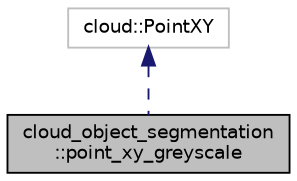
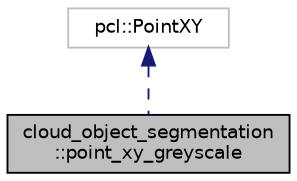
node "cloud::PointXY": label "cloud::PointXY" -> "pcl::PointXY"
